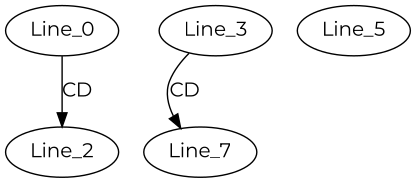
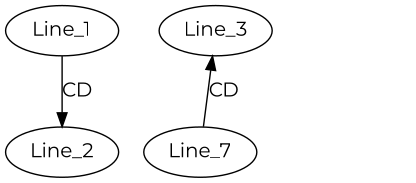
node "Line_0": label "Line_0" -> "Line_1"
node "Line_5": removed
edge "Line_3" -> "Line_7": reversed
